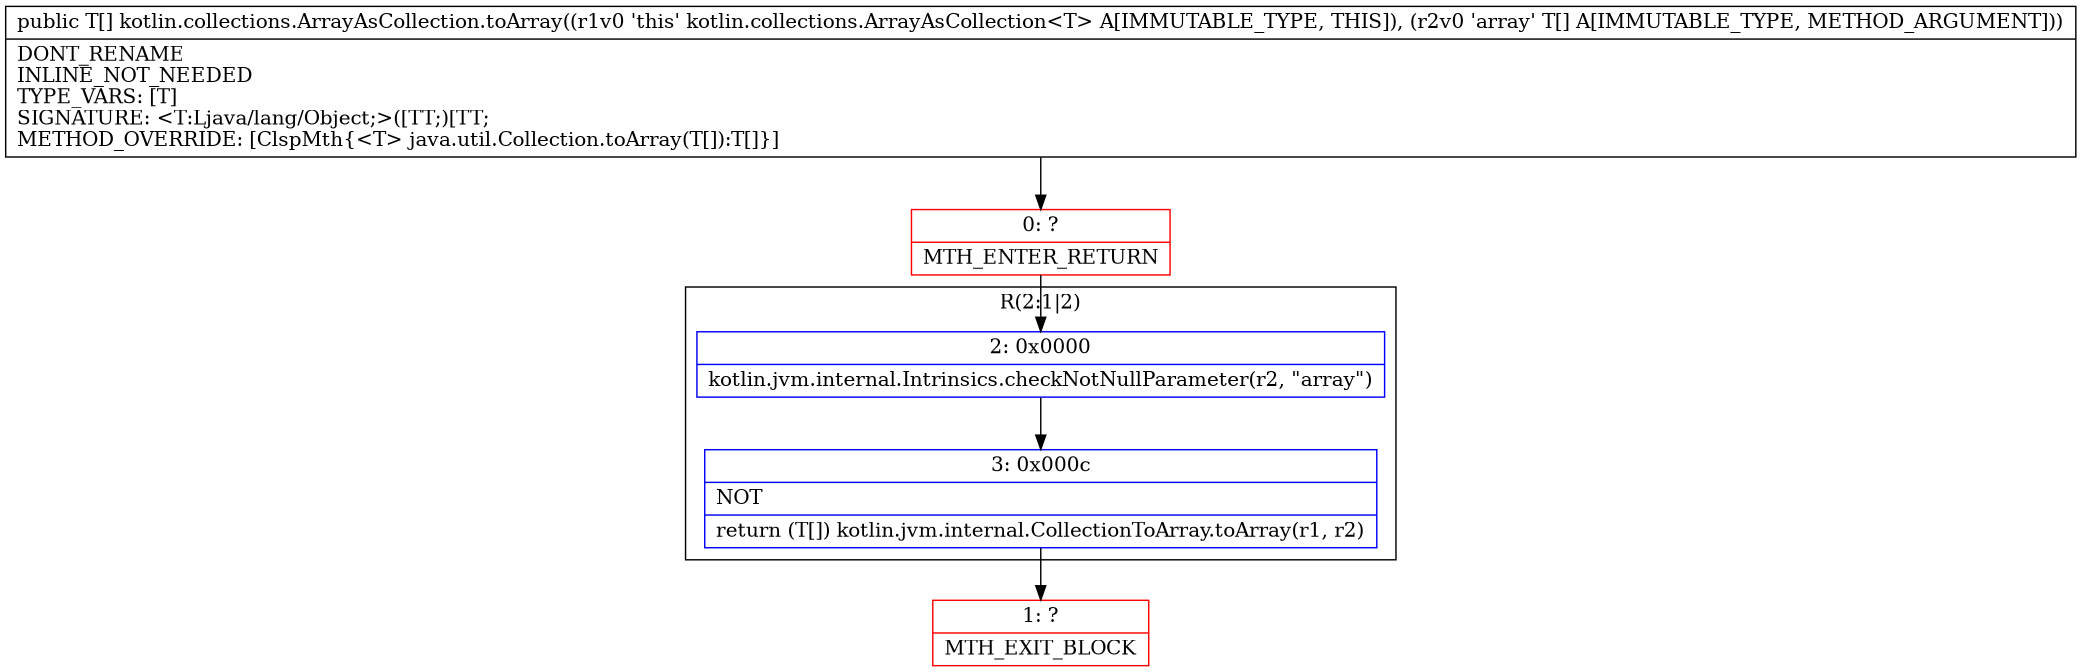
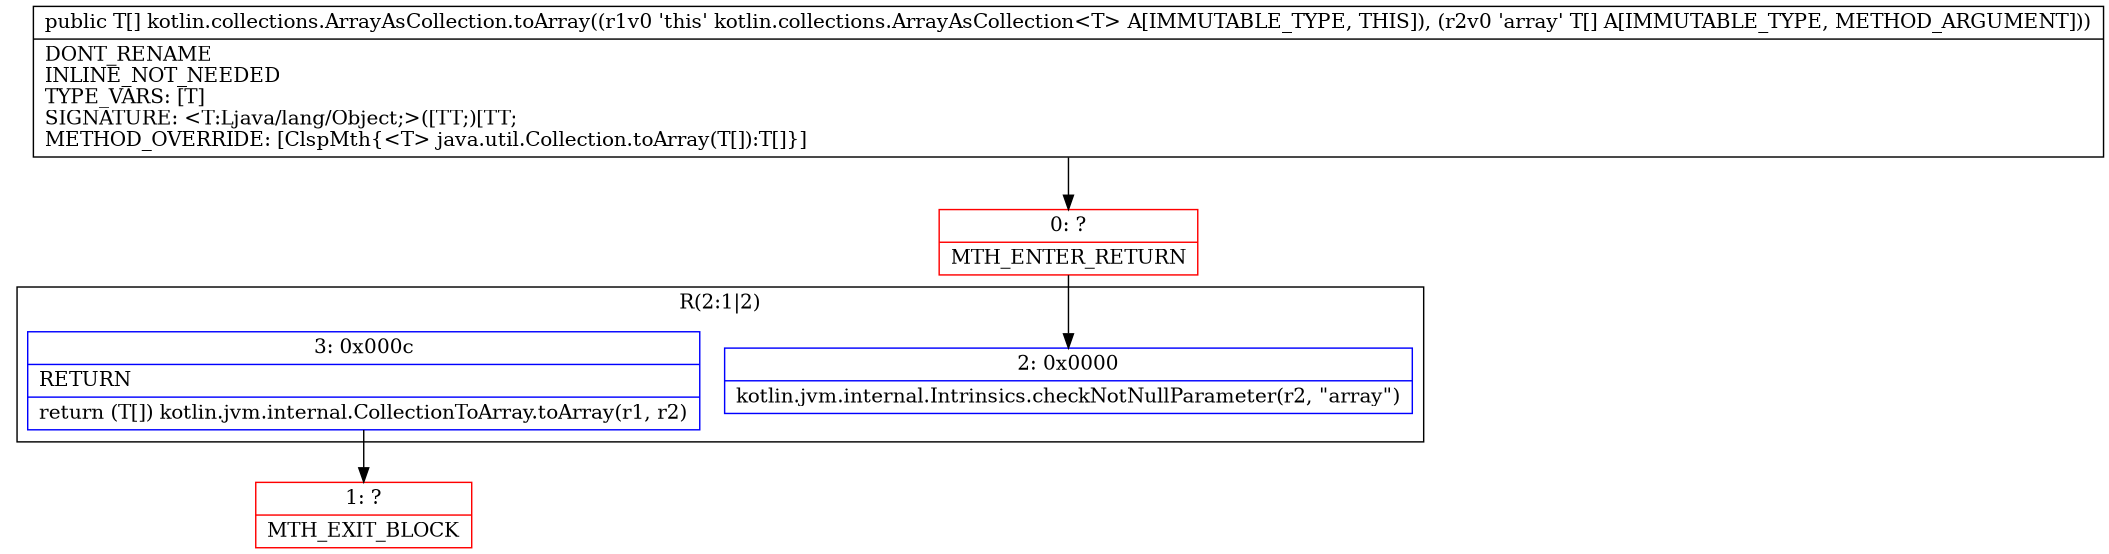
edge "2: 0x0000" -> "3: 0x000c": removed
node "3: 0x000c": text "NOT" -> "RETURN"
